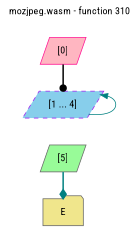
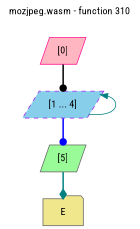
edge "[1 ... 4]" -> "[5]": added
